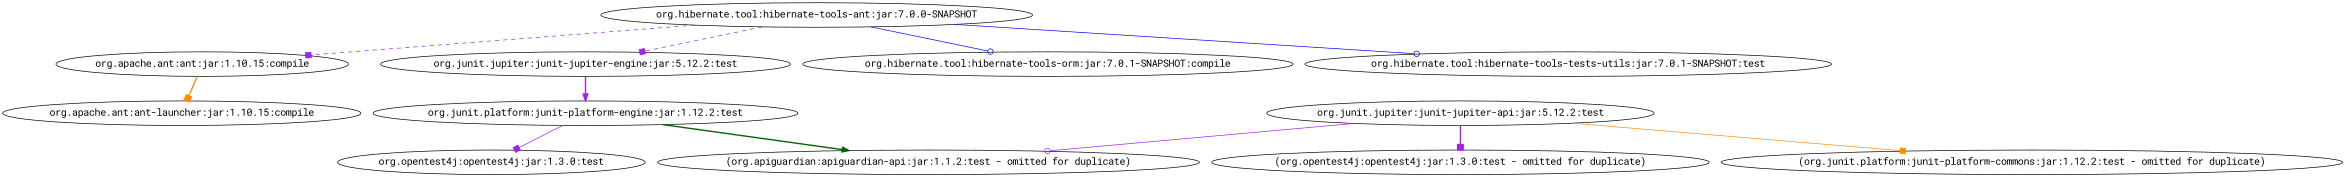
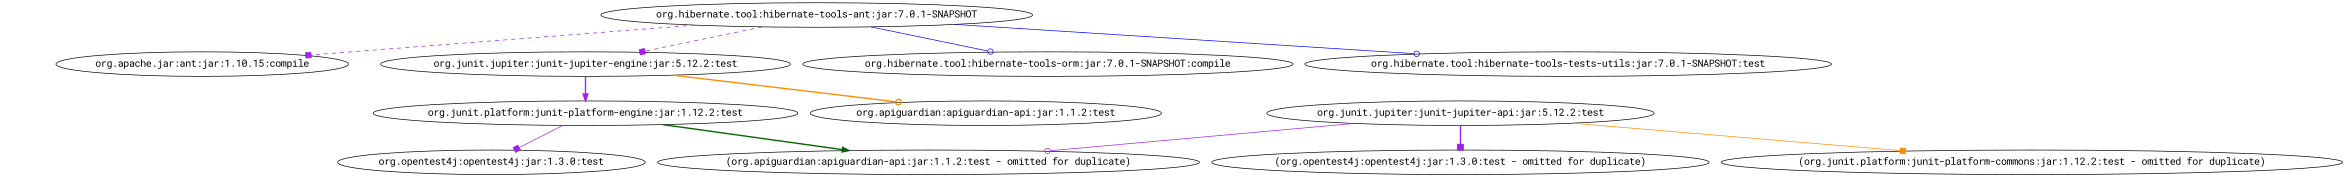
node "org.hibernate.tool:hibernate-tools-ant:jar:7.0.0-SNAPSHOT": label "org.hibernate.tool:hibernate-tools-ant:jar:7.0.0-SNAPSHOT" -> "org.hibernate.tool:hibernate-tools-ant:jar:7.0.1-SNAPSHOT"
node "org.apache.ant:ant:jar:1.10.15:compile": label "org.apache.ant:ant:jar:1.10.15:compile" -> "org.apache.jar:ant:jar:1.10.15:compile"
node "org.apache.ant:ant-launcher:jar:1.10.15:compile": removed
node "org.apiguardian:apiguardian-api:jar:1.1.2:test": added
